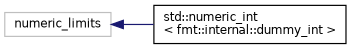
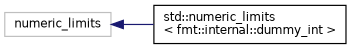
node "std::numeric_int < fmt::internal::dummy_int >": label "std::numeric_int < fmt::internal::dummy_int >" -> "std::numeric_limits < fmt::internal::dummy_int >"
